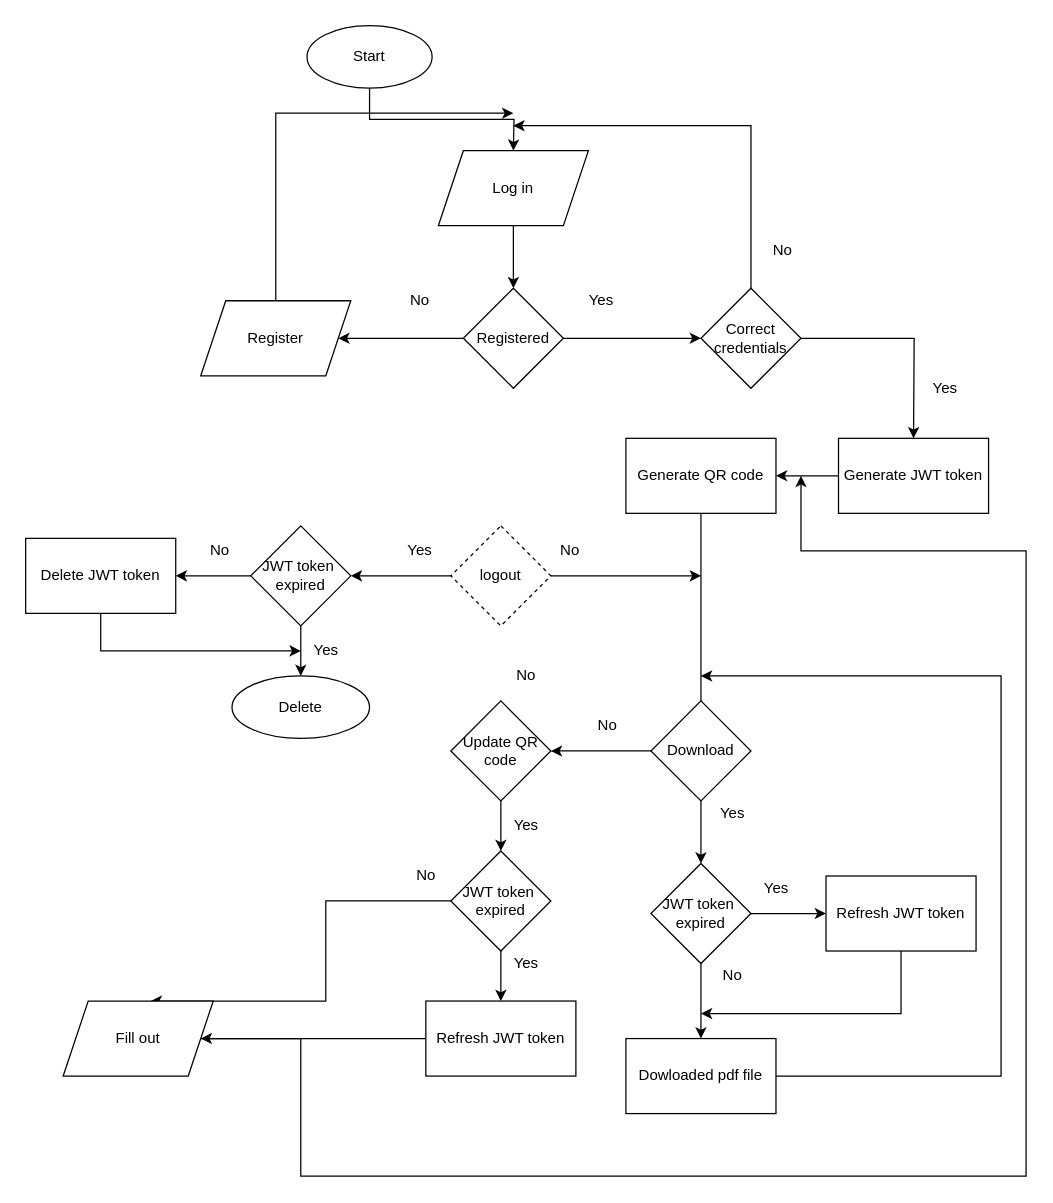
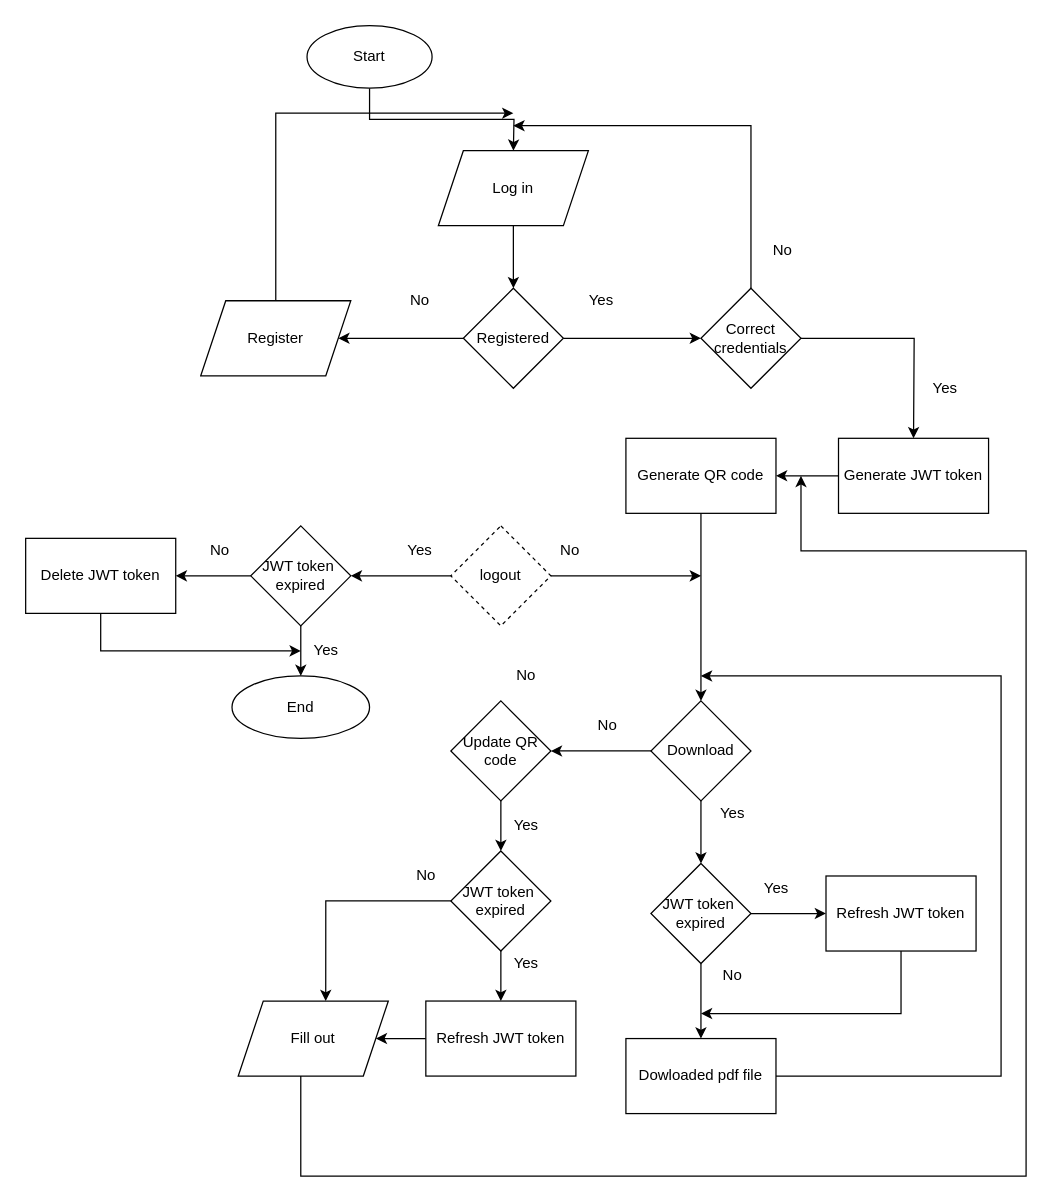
edge "Generate QR code" -- "Download": arrowhead none -> classic
node "Delete": label "Delete" -> "End"
node "Fill out": moved (138, 1038) -> (313, 1038)
